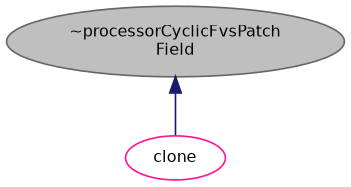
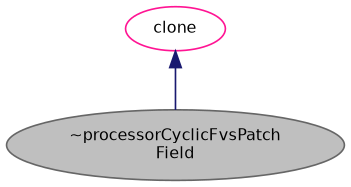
edge "clone" -> "~processorCyclicFvsPatch Field": reversed
